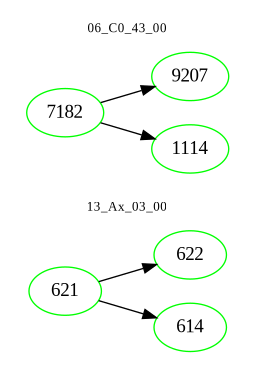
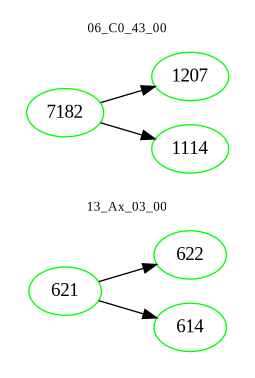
node "9207": label "9207" -> "1207"
